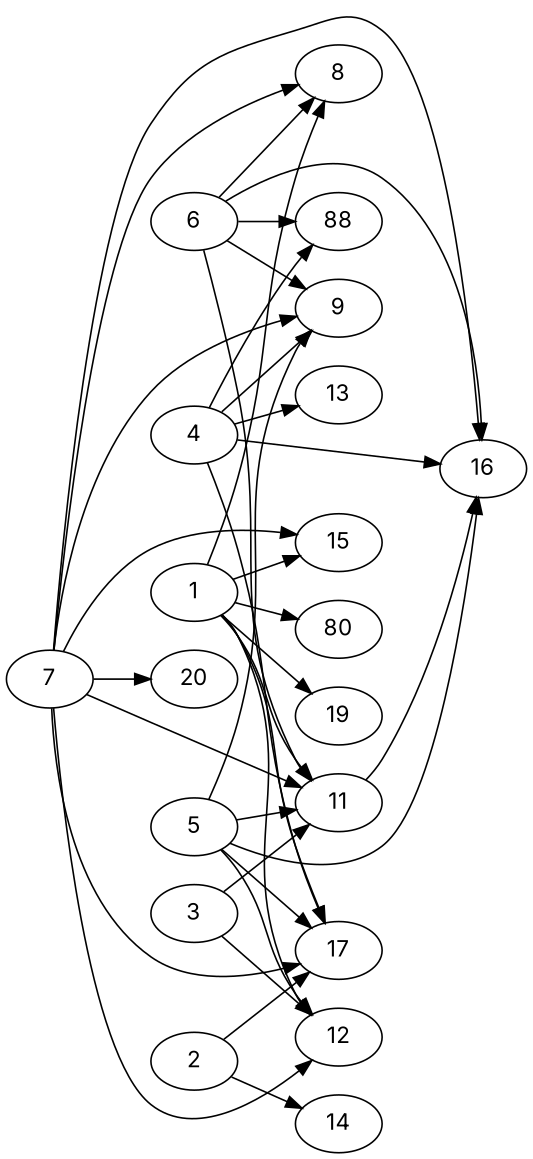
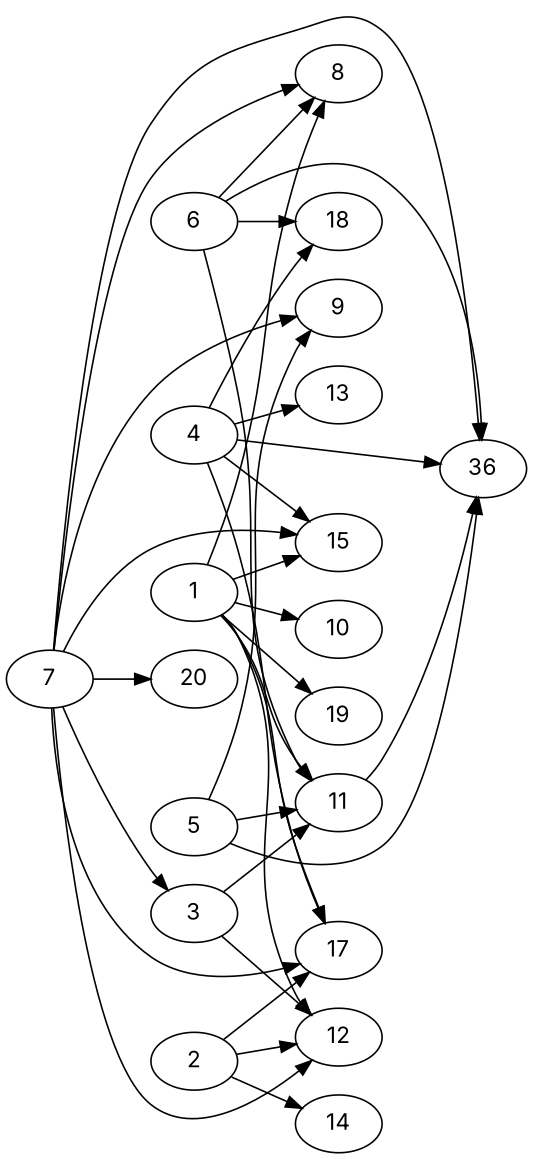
node "88": label "88" -> "18"
edge "6" -> "9": removed
edge "4" -> "9": now "4" -> "15"
node "16": label "16" -> "36"
node "80": label "80" -> "10"
edge "7" -> "11": now "7" -> "3"
edge "5" -> "17": removed
edge "5" -> "12": now "2" -> "12"
